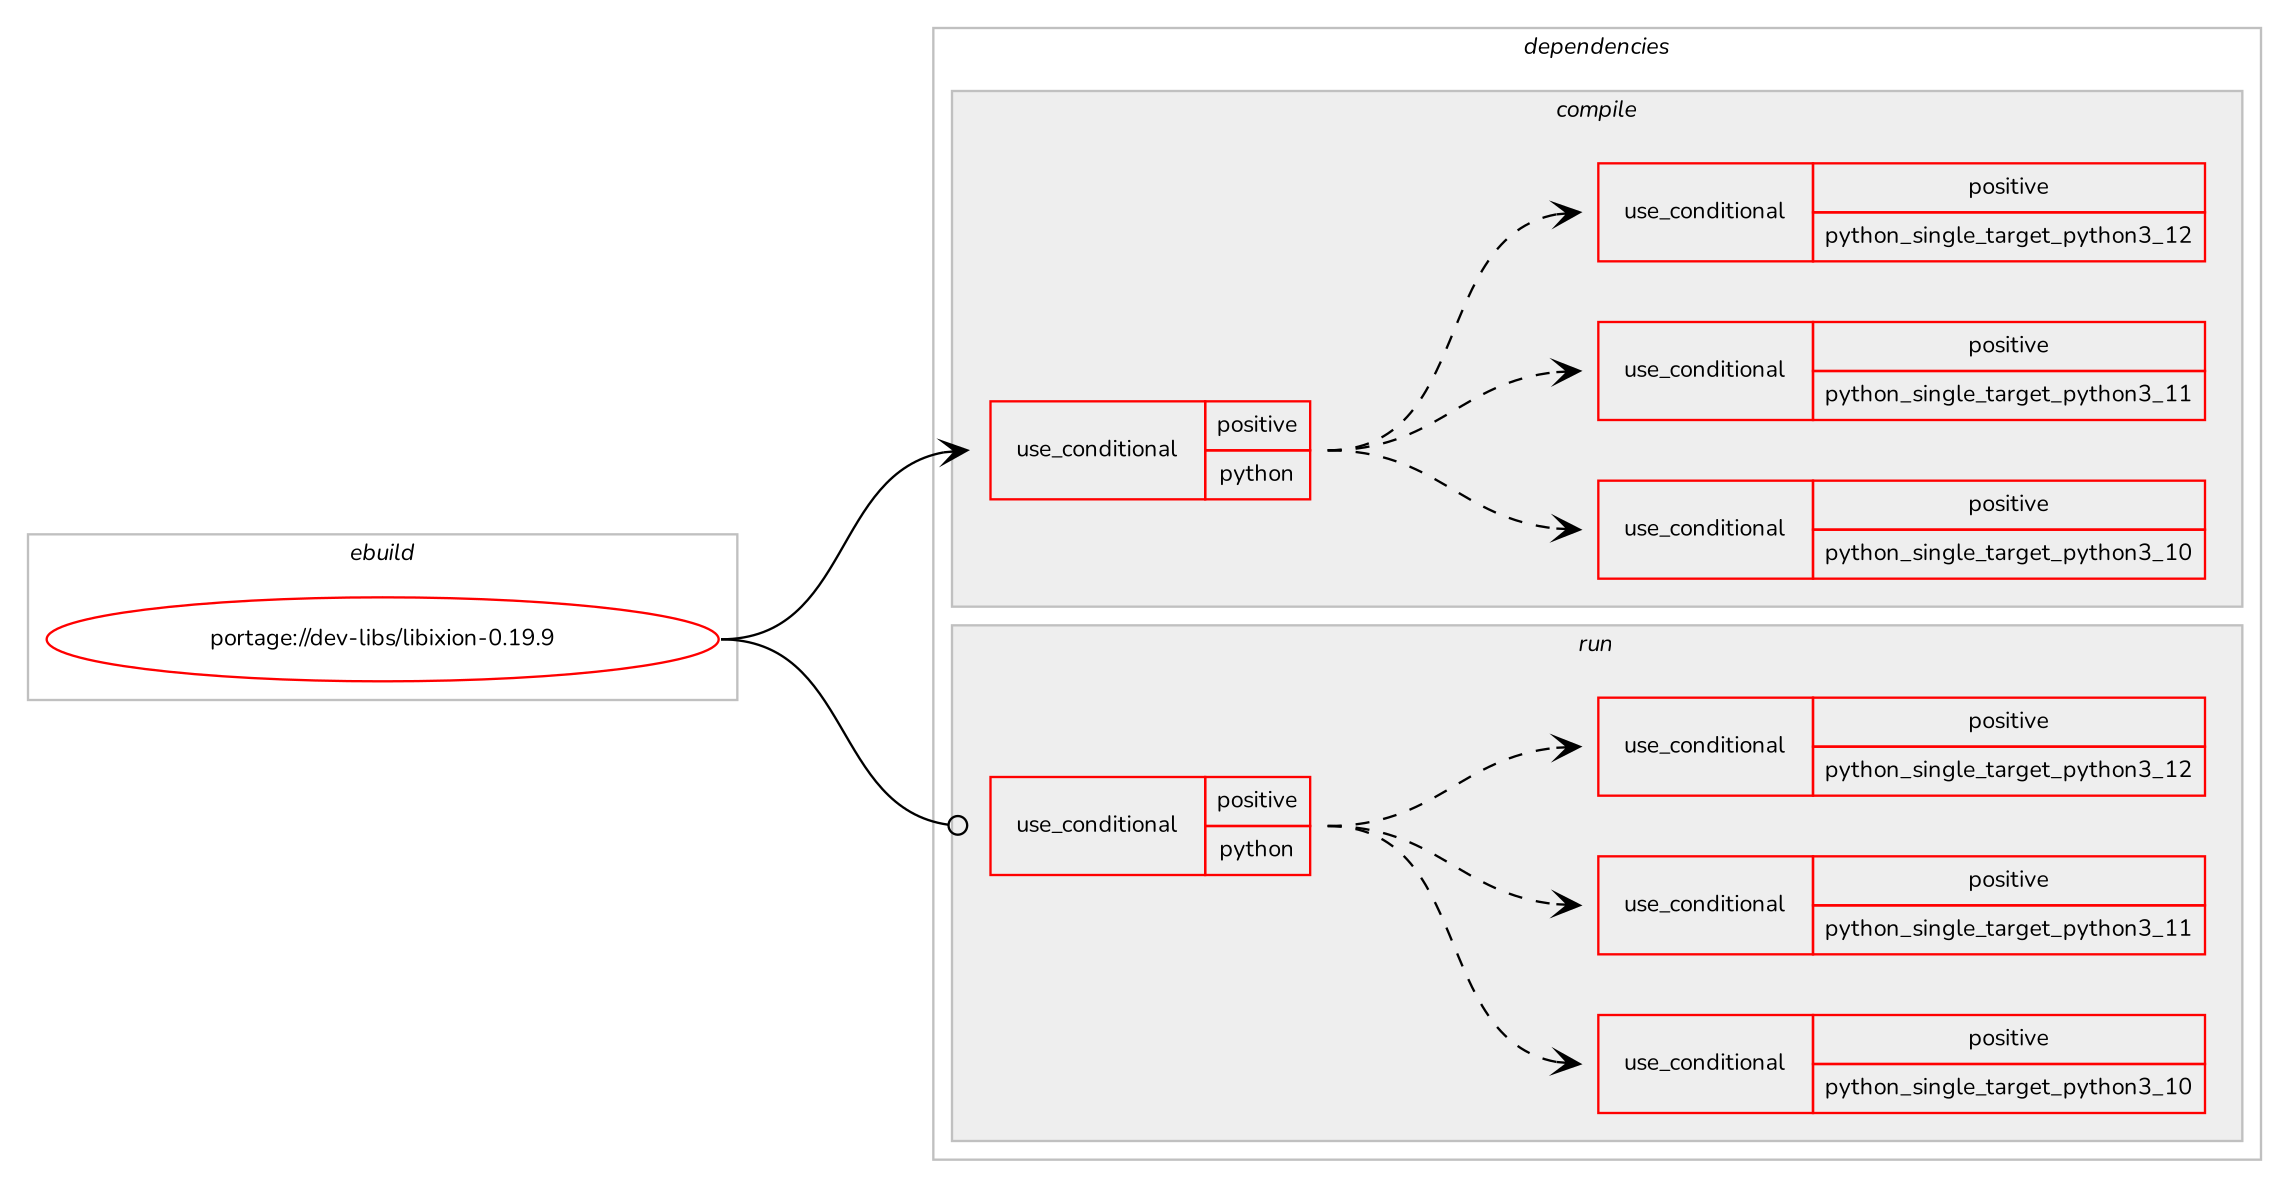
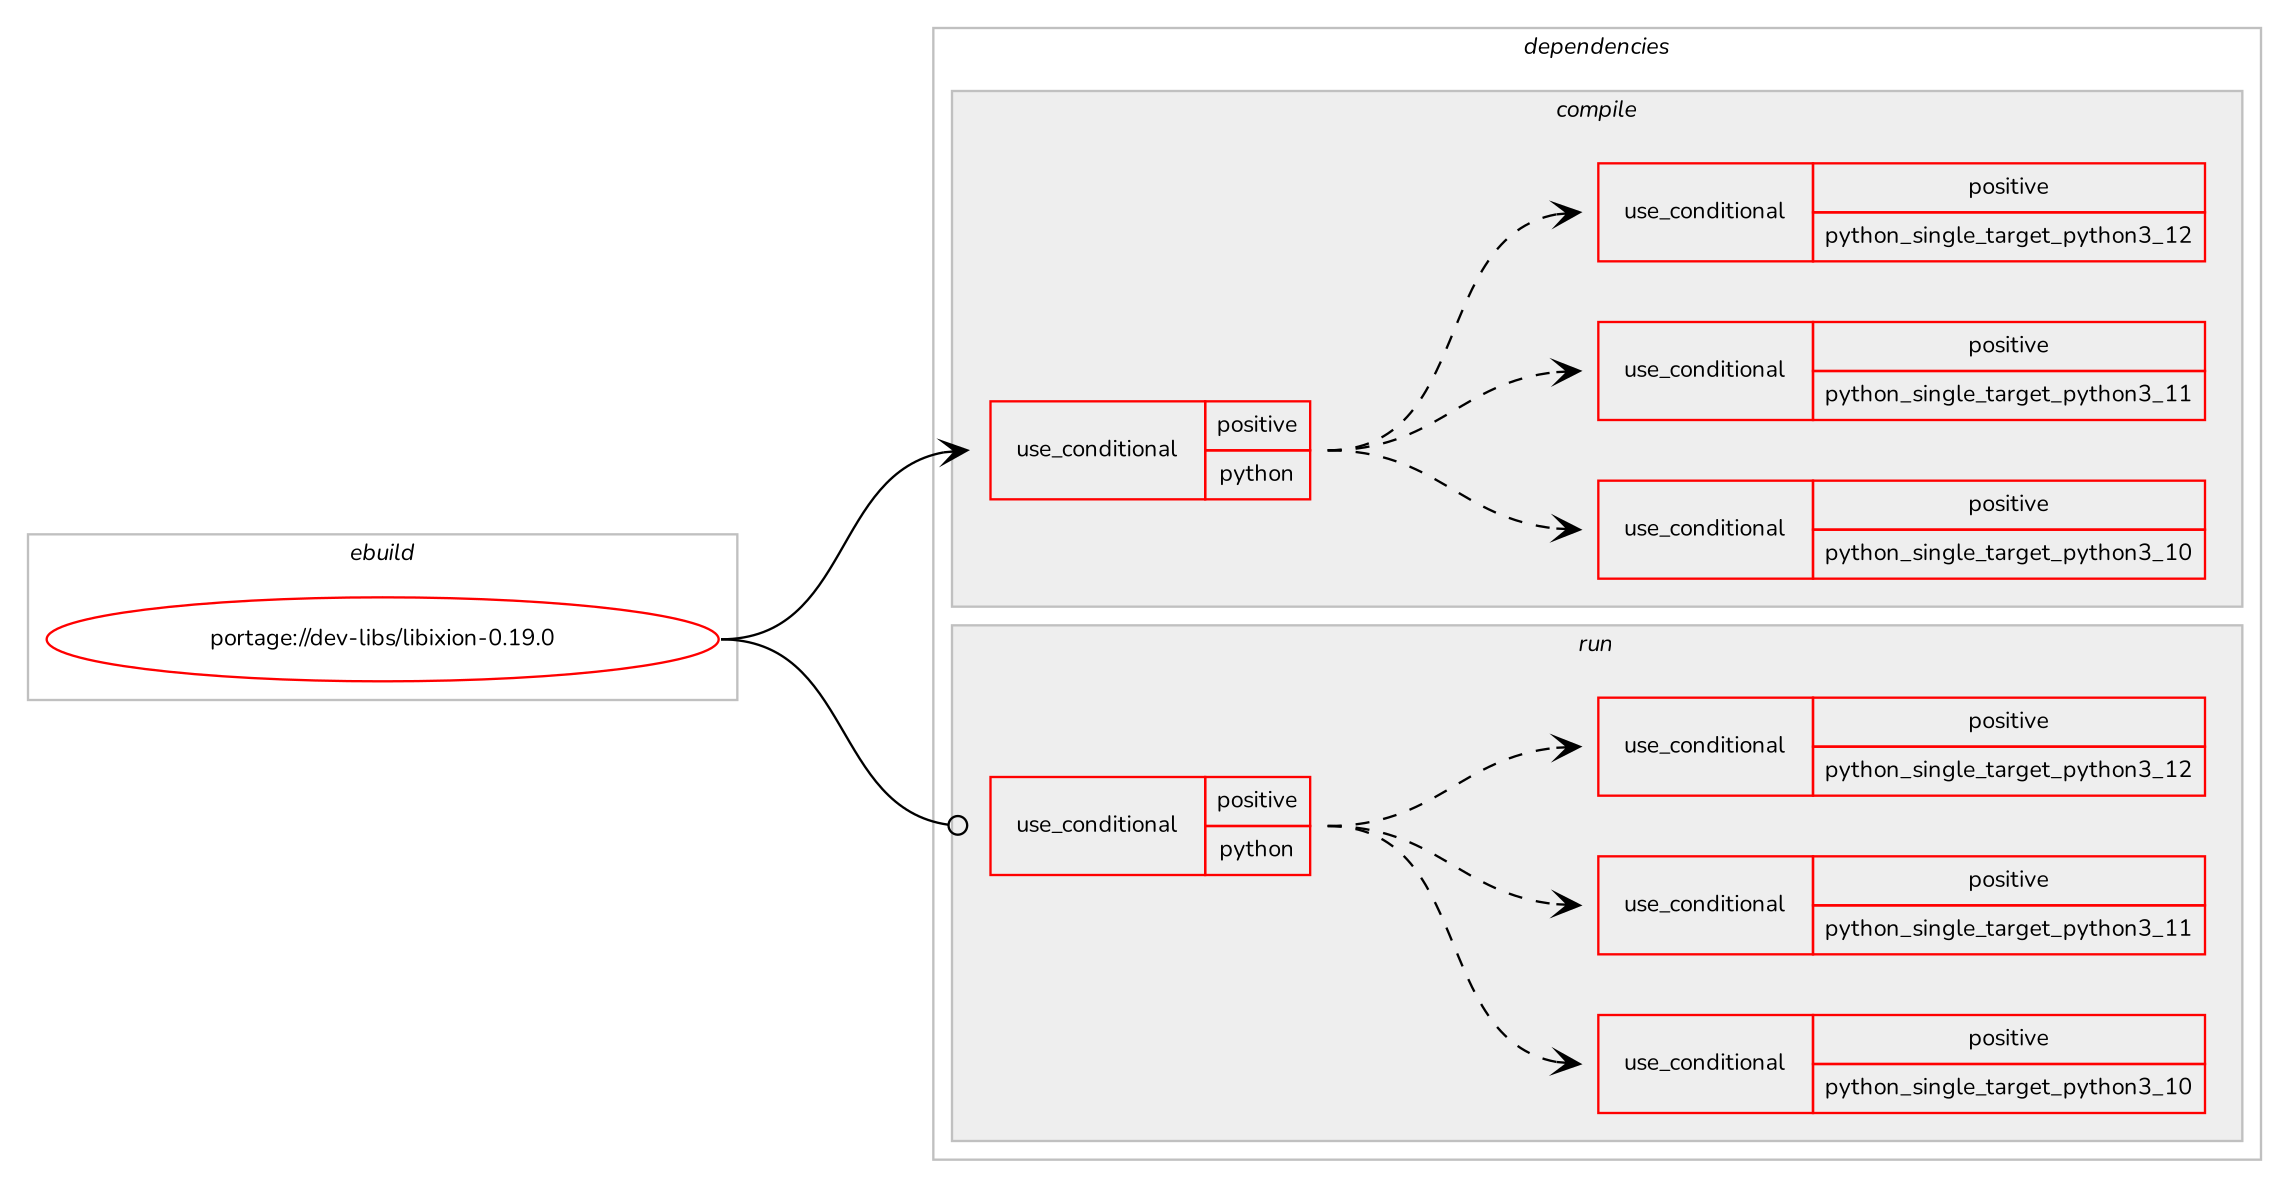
node "portage://dev-libs/libixion-0.19.9": label "portage://dev-libs/libixion-0.19.9" -> "portage://dev-libs/libixion-0.19.0"
